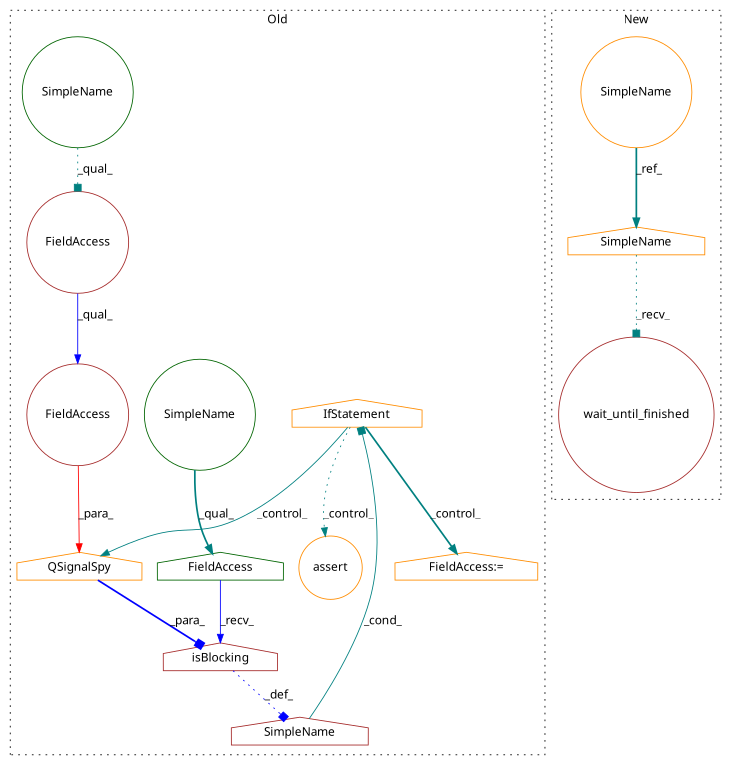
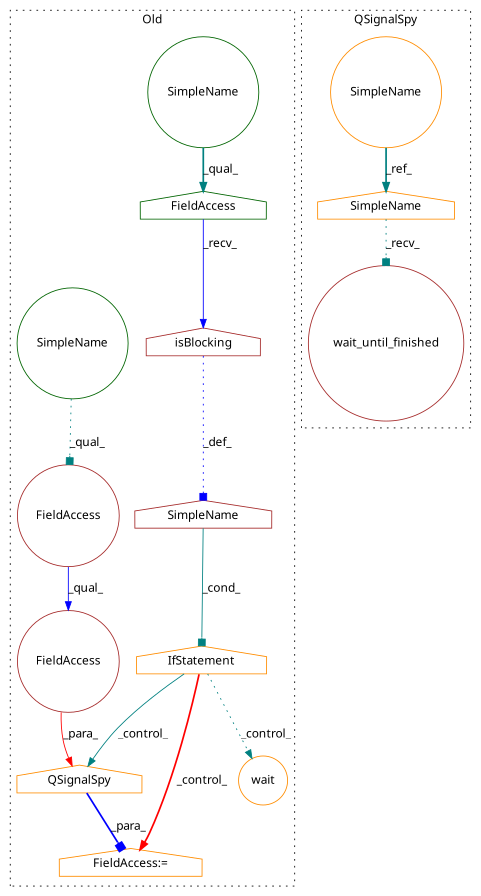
cluster "New": label "New" -> "QSignalSpy"
edge "IfStatement" -> "FieldAccess:=": color teal -> red
node "assert": label "assert" -> "wait"
edge "QSignalSpy" -> "isBlocking": now "QSignalSpy" -> "FieldAccess:="
